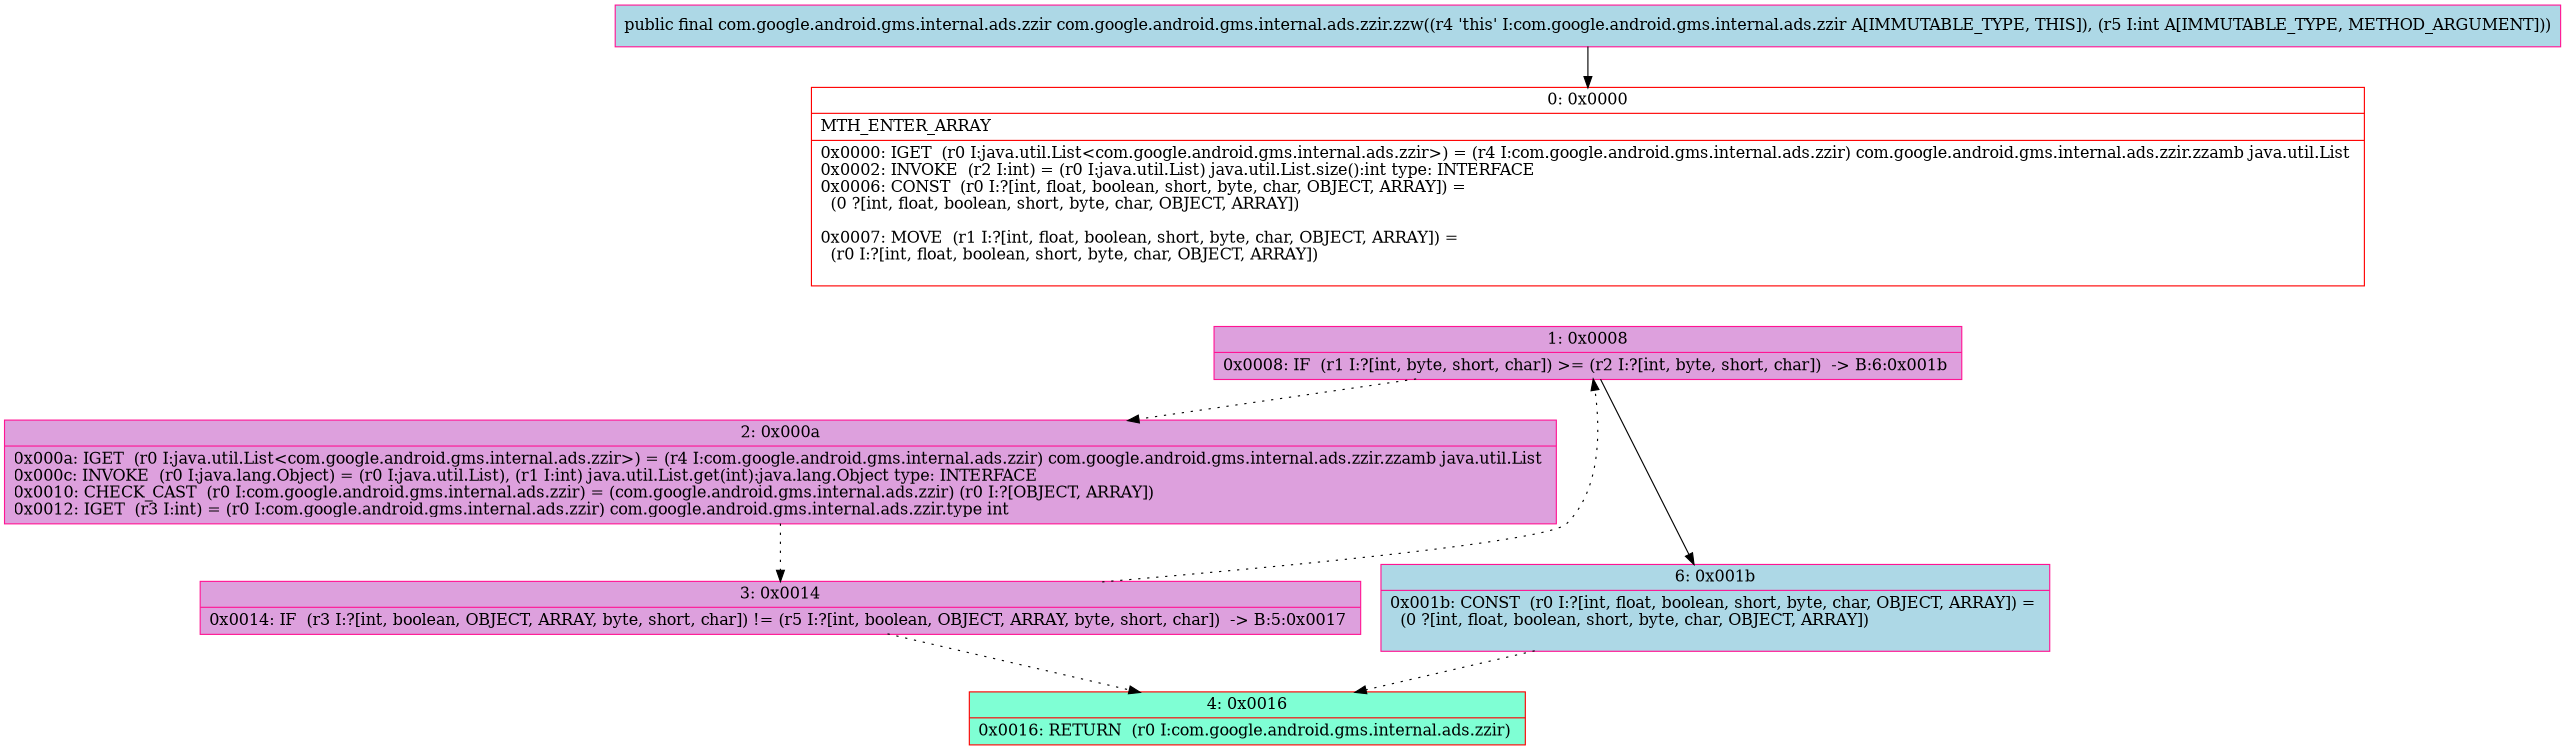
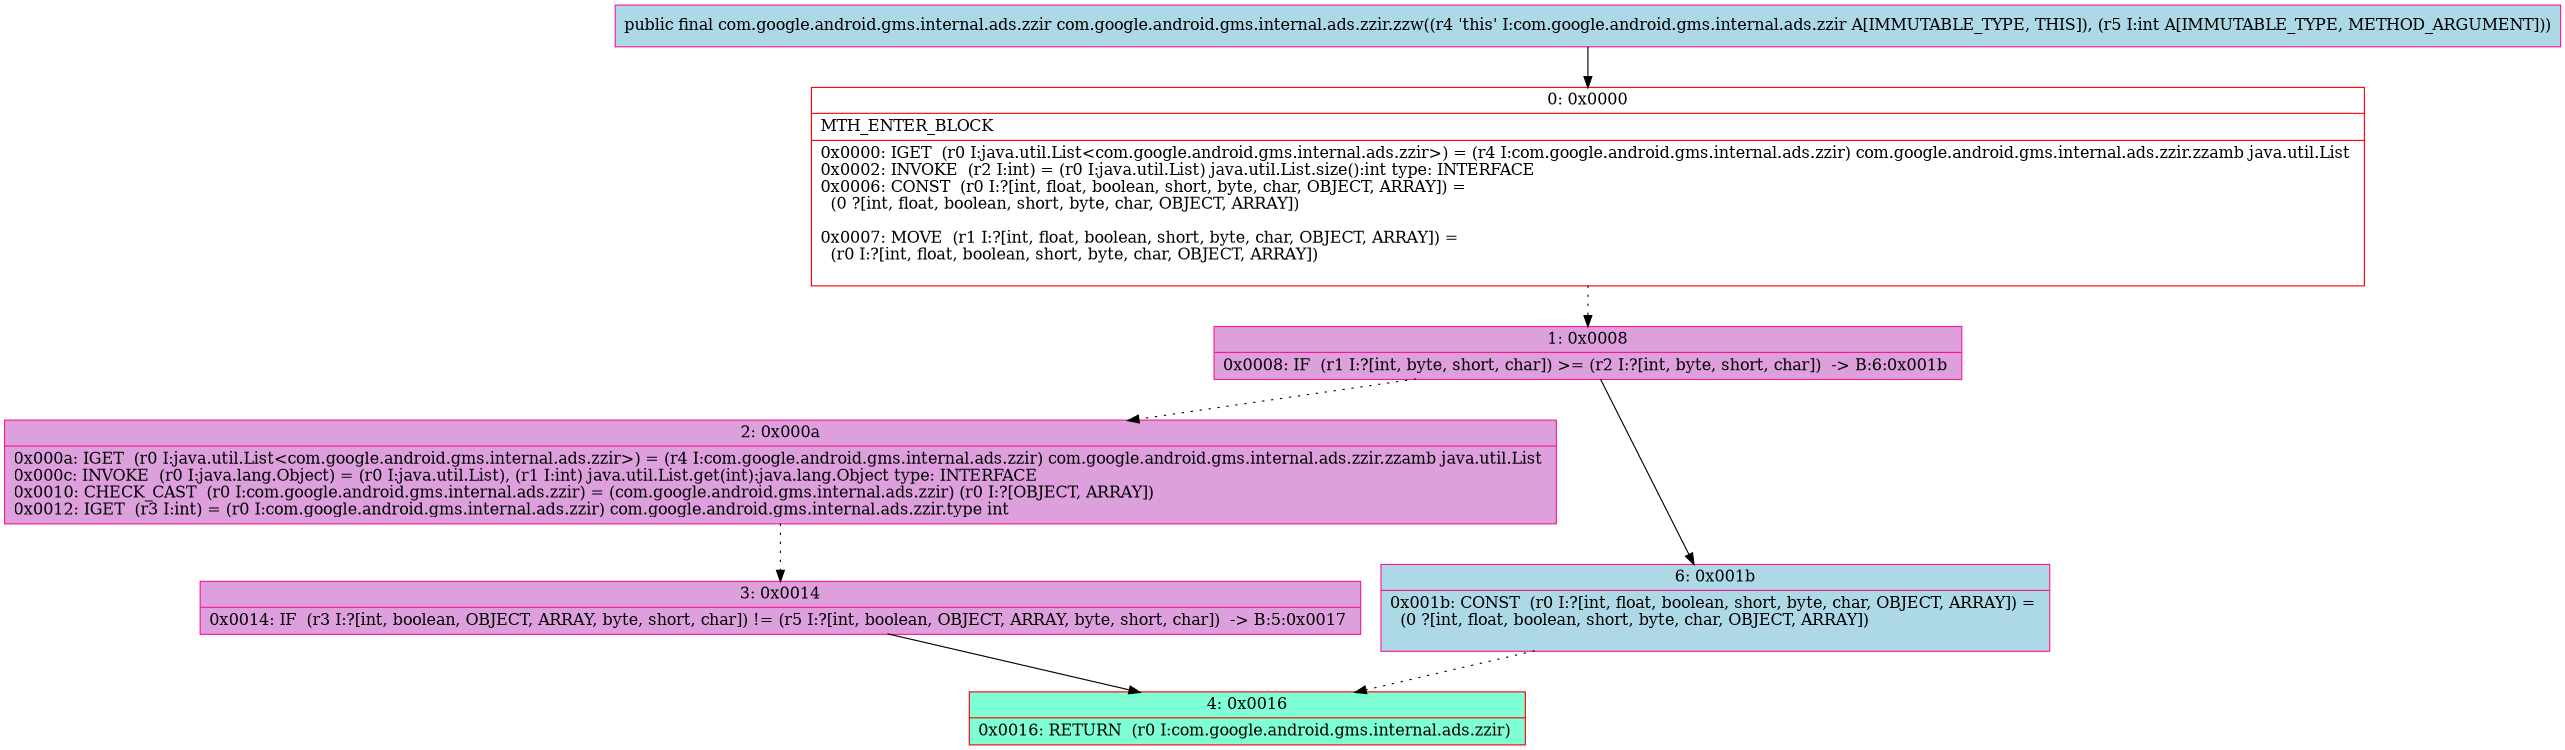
node "0: 0x0000": text "MTH_ENTER_ARRAY" -> "MTH_ENTER_BLOCK"
edge "3: 0x0014" -> "1: 0x0008": now "0: 0x0000" -> "1: 0x0008"
edge "3: 0x0014" -> "4: 0x0016": style dotted -> solid
